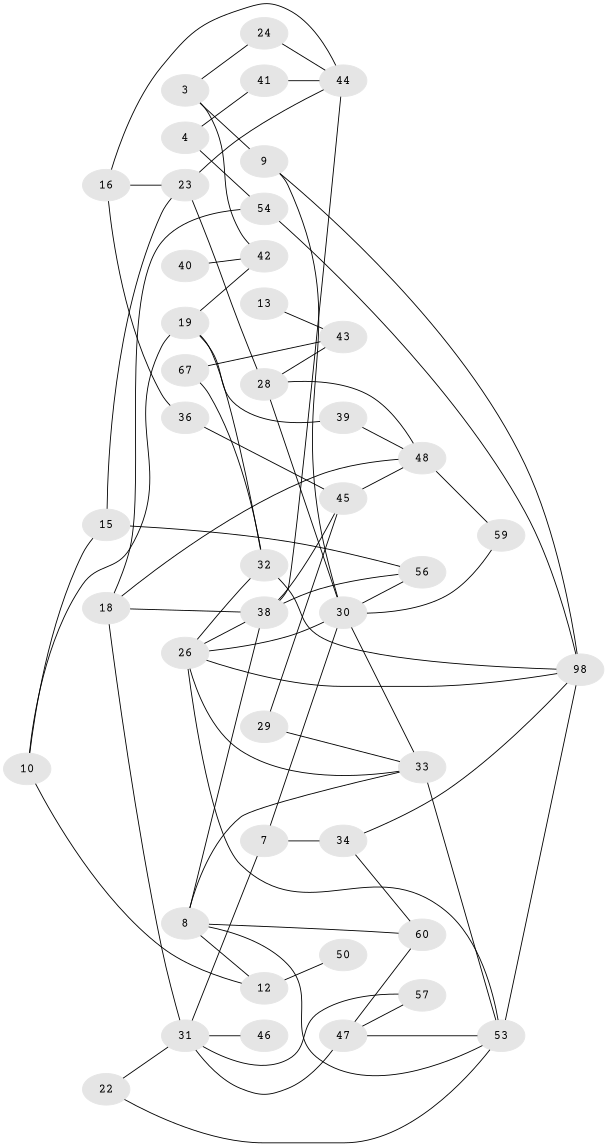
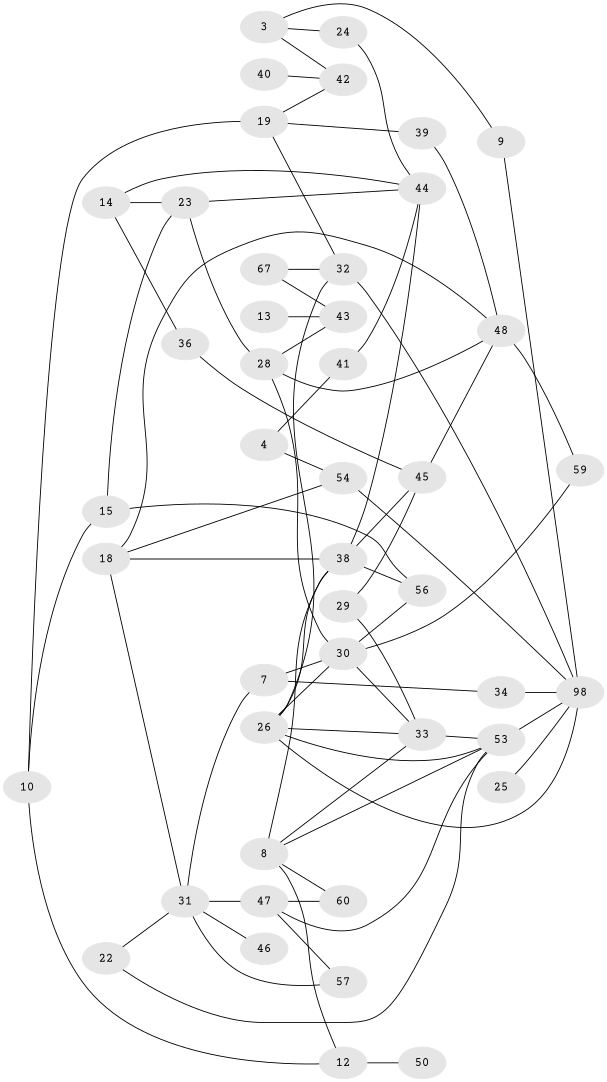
node "16": label "16" -> "14"
edge "9" -- "30": removed
node "25": added
edge "34" -- "60": removed
